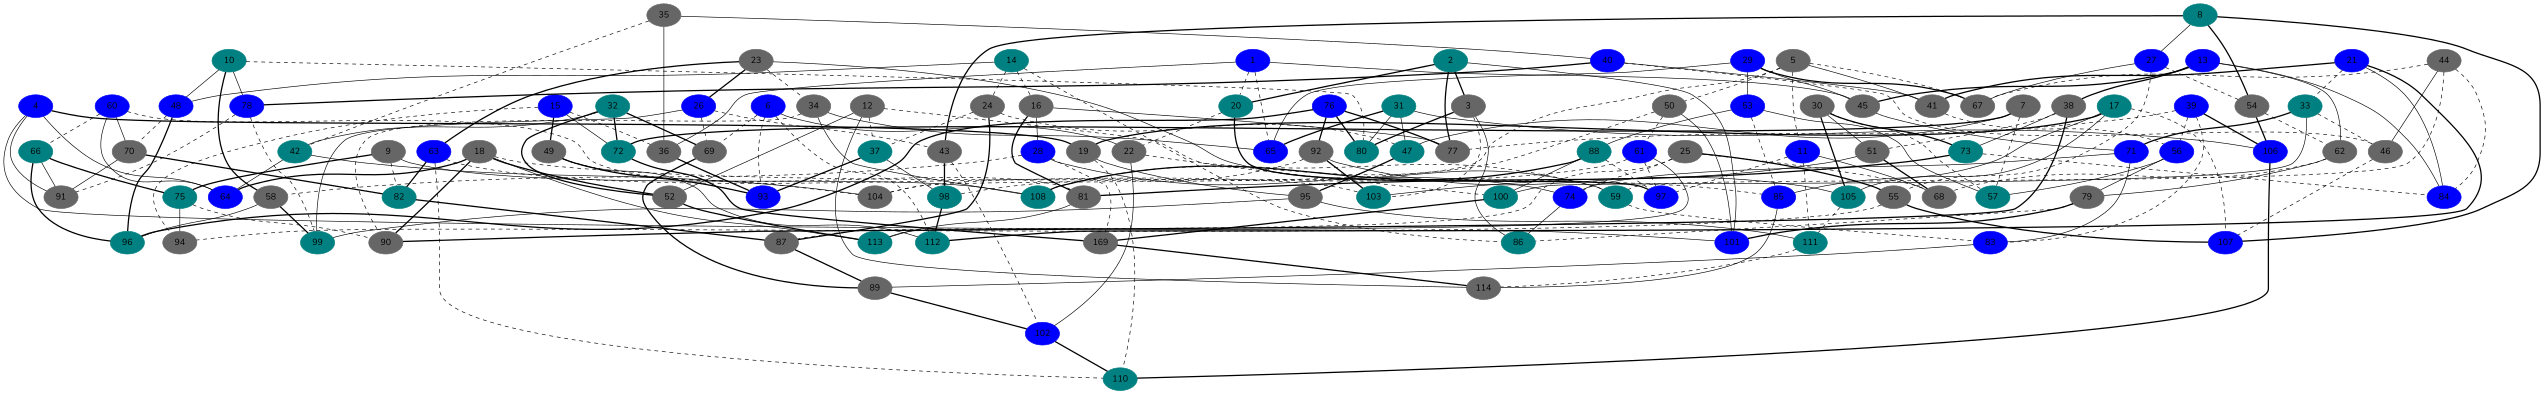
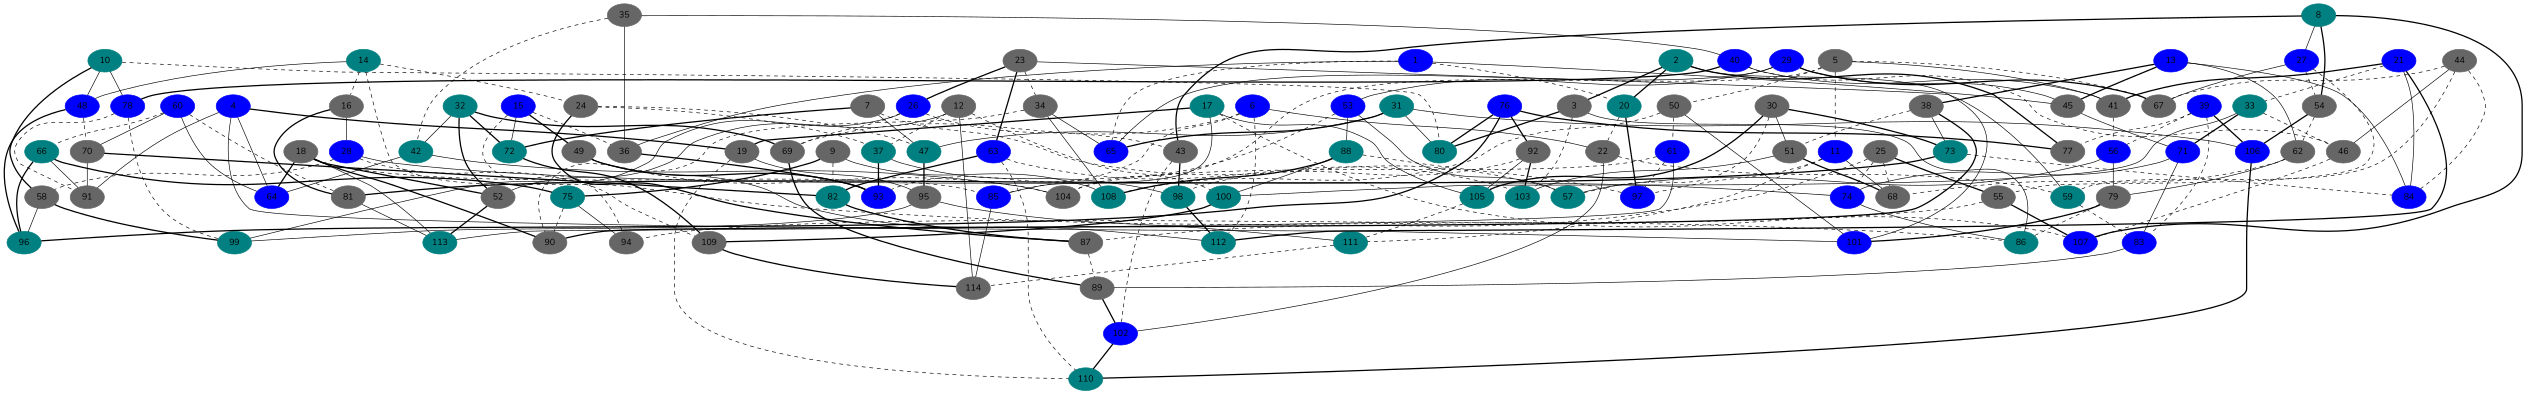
edge "16" -- "77": removed
node "169": label "169" -> "109"
edge "87" -- "89": style bold -> dashed
